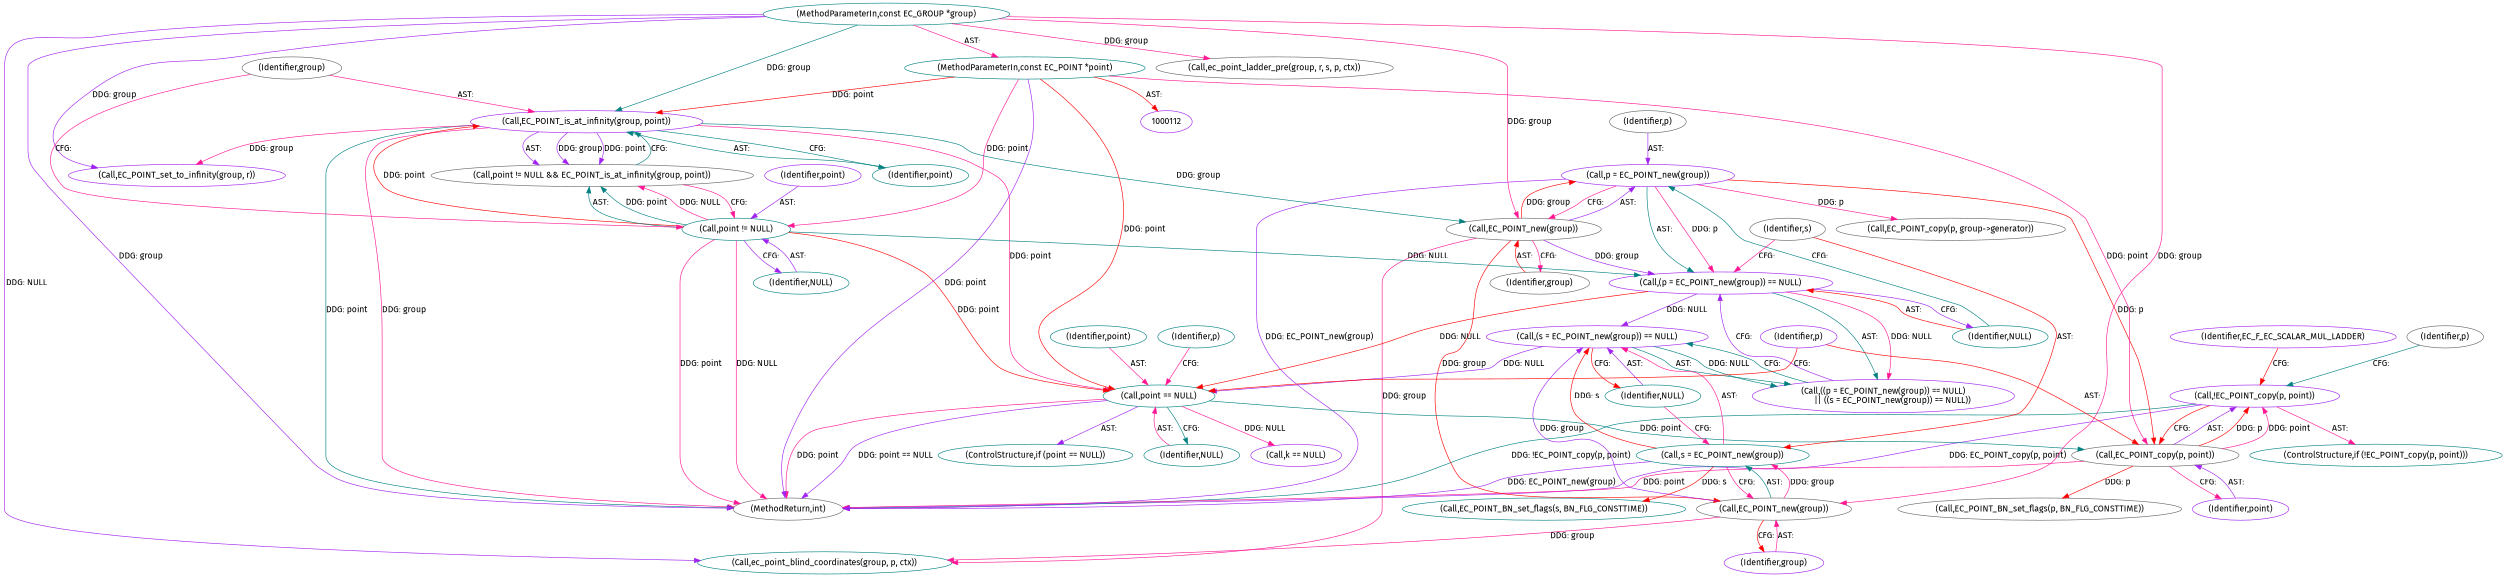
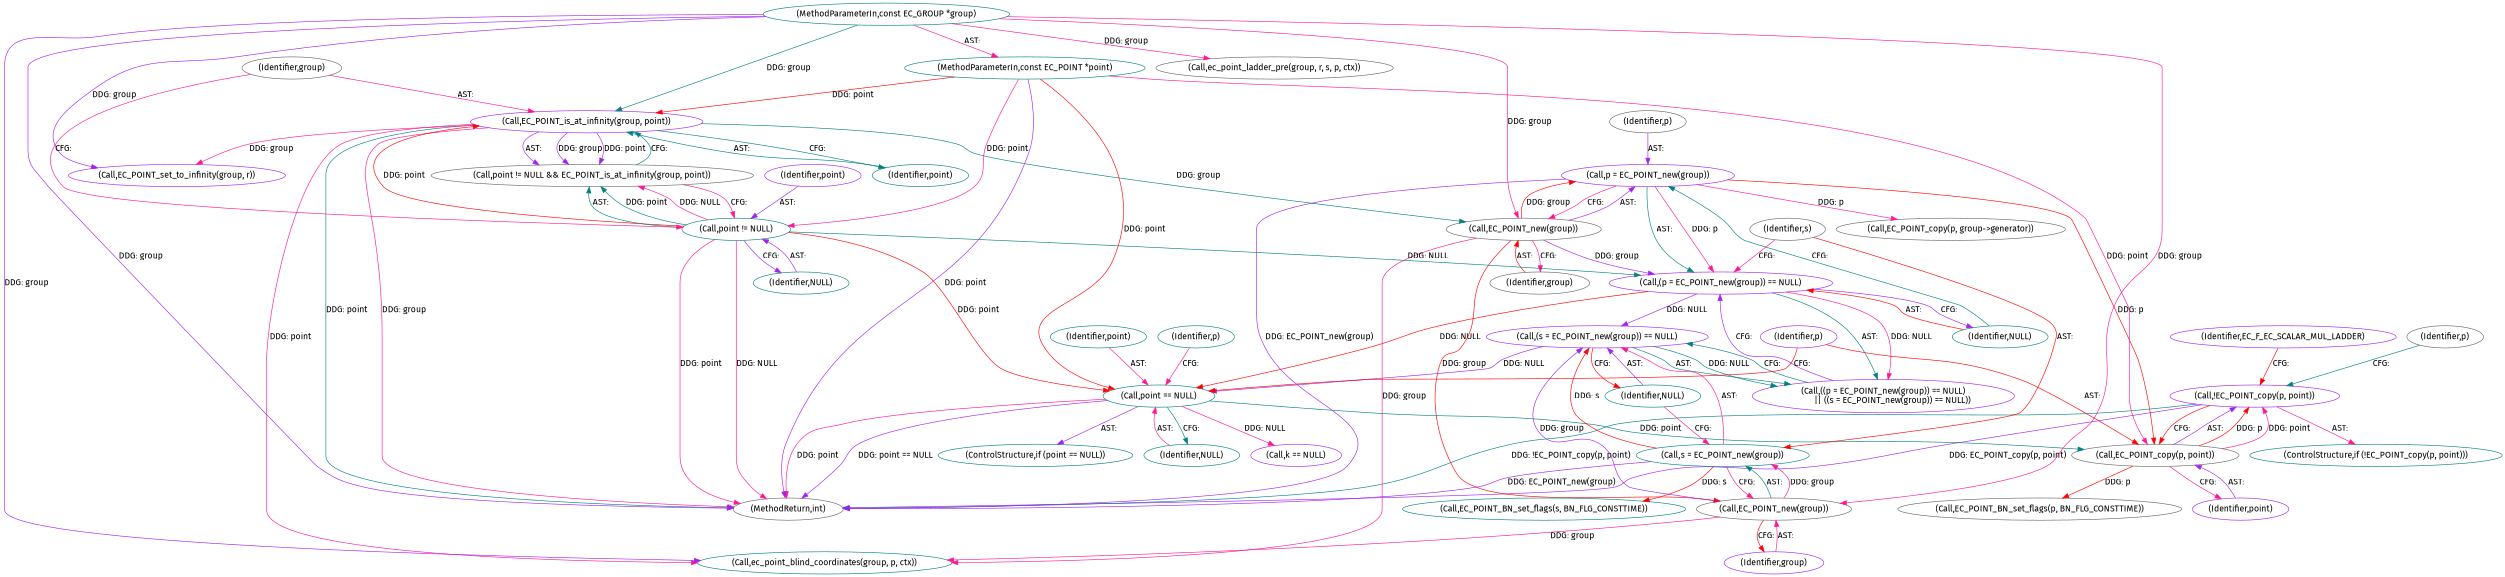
node "1000112": removed
edge "(Call,EC_POINT_is_at_infinity(group, point))" -> "(Call,point == NULL)": now "(Call,EC_POINT_is_at_infinity(group, point))" -> "(Call,ec_point_blind_coordinates(group, p, ctx))"
edge "(MethodParameterIn,const EC_GROUP *group)" -> "(Call,ec_point_blind_coordinates(group, p, ctx))": label "DDG: NULL" -> "DDG: group"
edge "(Call,EC_POINT_copy(p, point))" -> "(MethodReturn,int)": removed, label "DDG: point"
